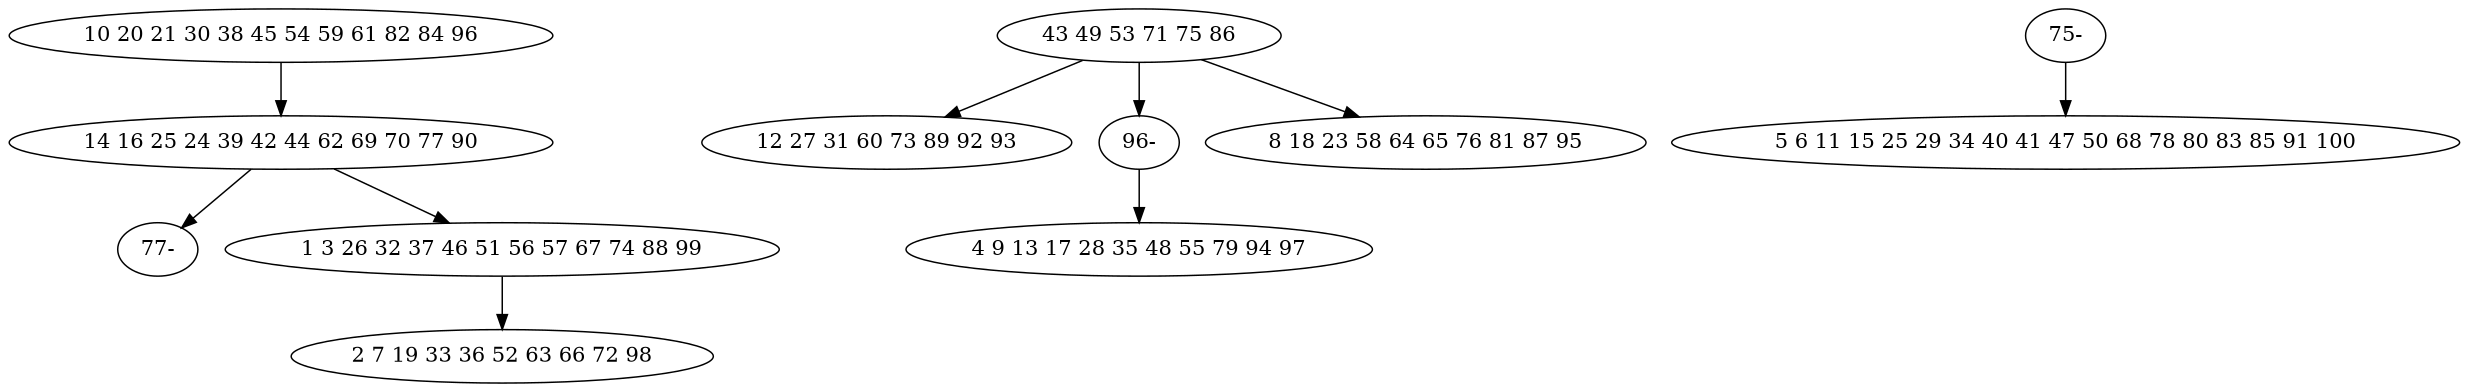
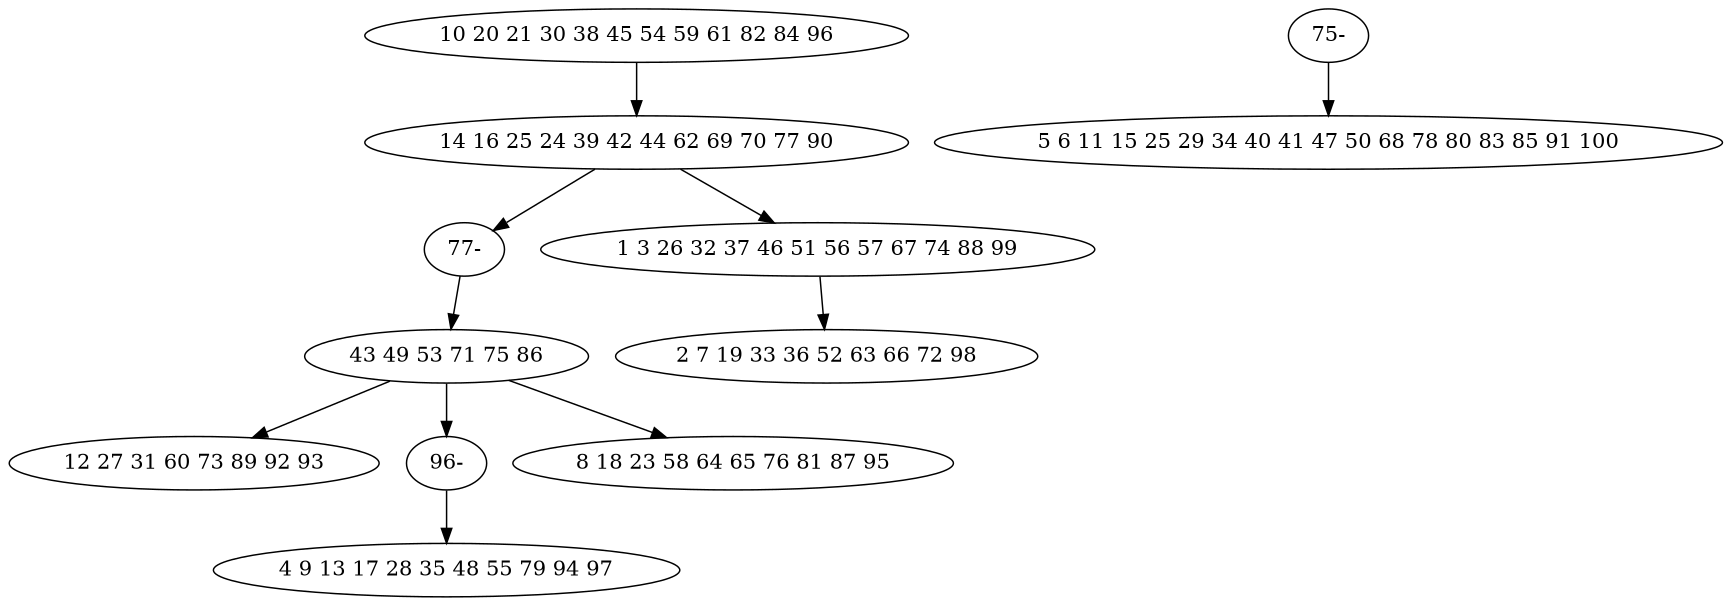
edge "77-" -> "43 49 53 71 75 86": added
